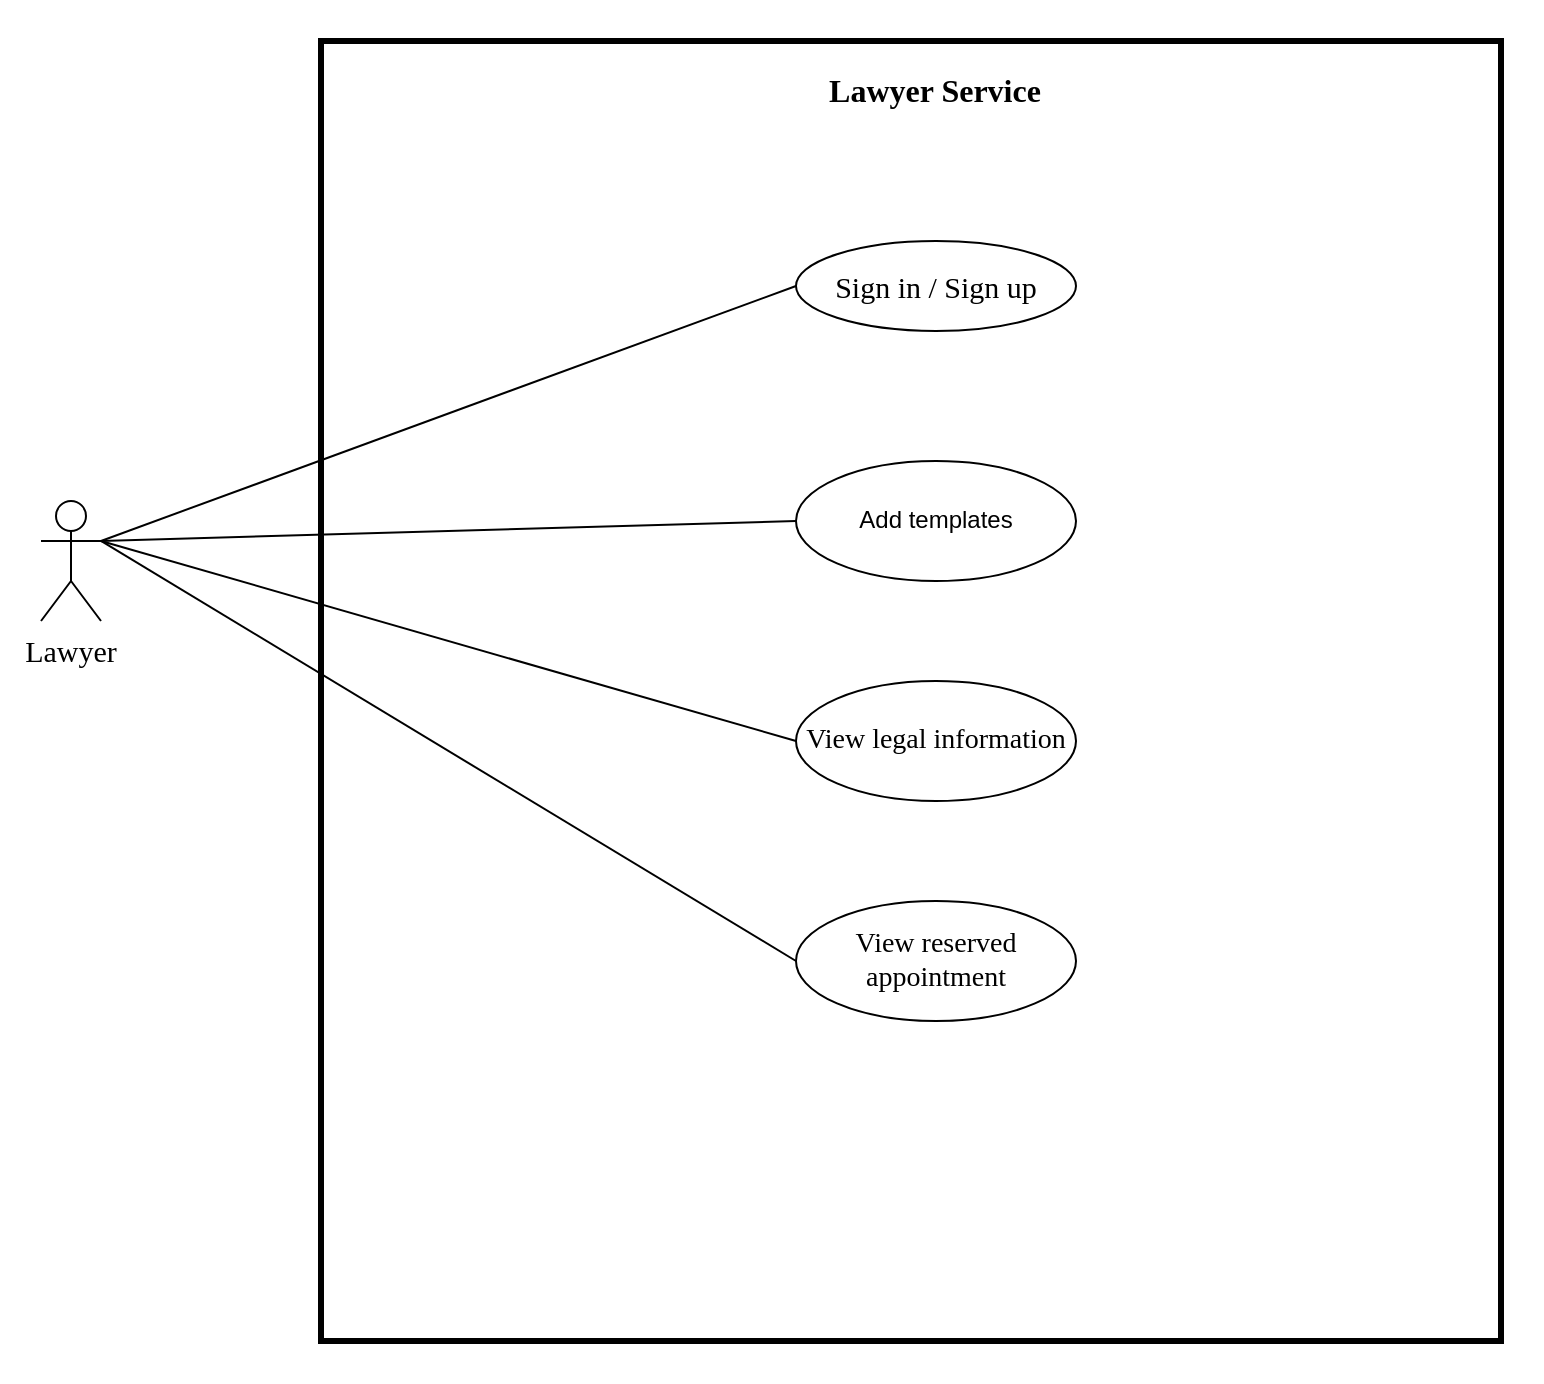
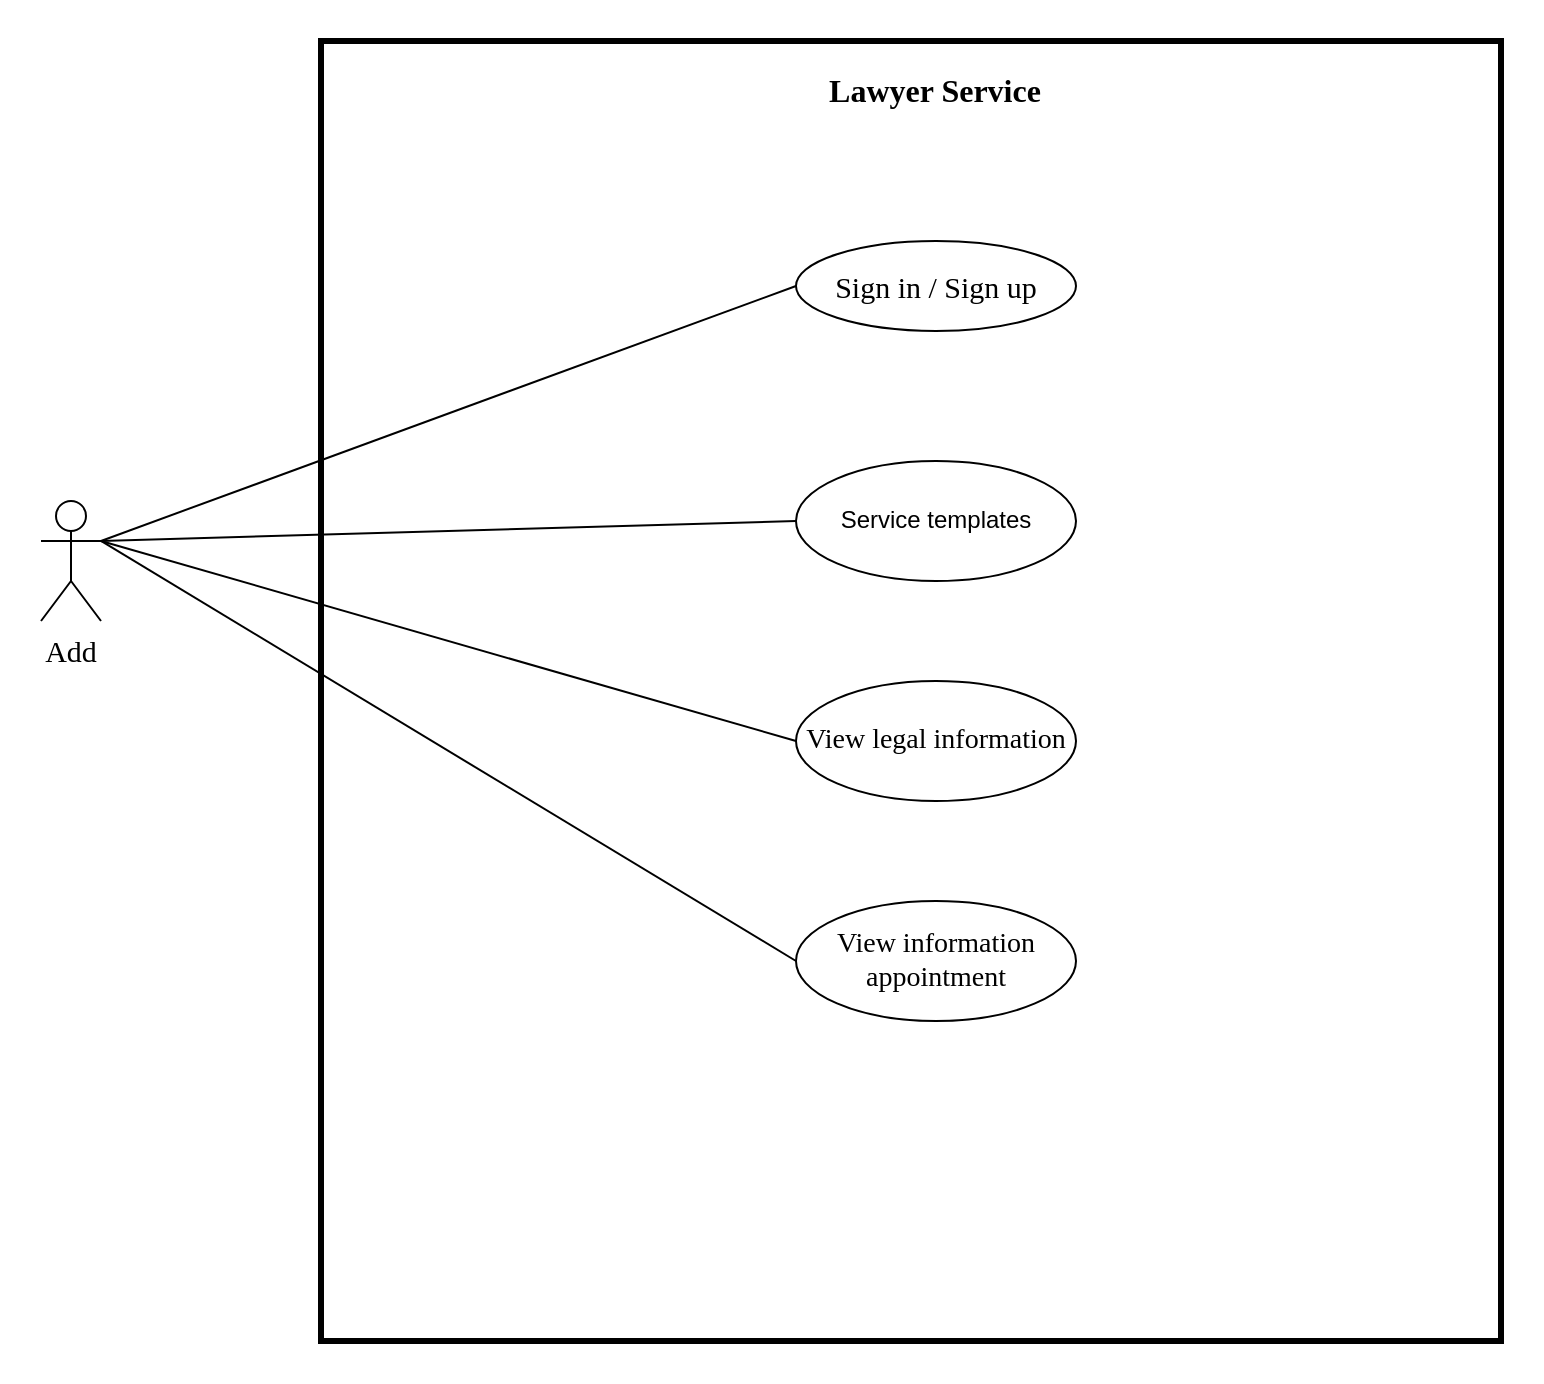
node "Add templates": label "Add templates" -> "Service templates"
node "Lawyer": label "Lawyer" -> "Add"
node "View reserved appointment": label "View reserved appointment" -> "View information appointment"
